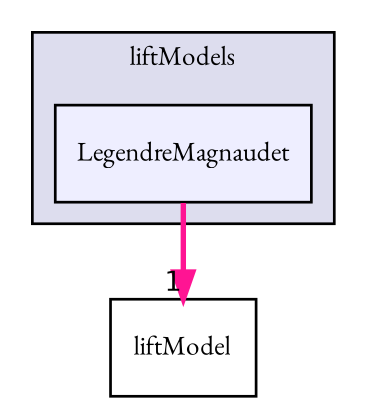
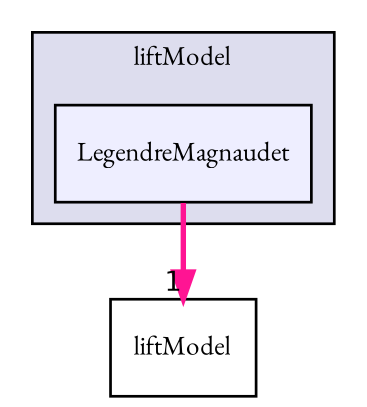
cluster "liftModels": label "liftModels" -> "liftModel"
